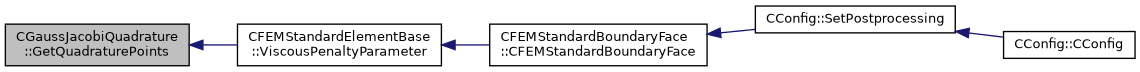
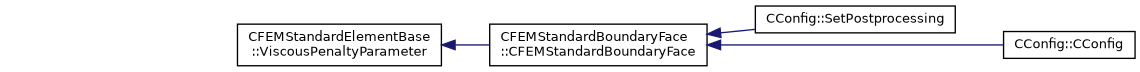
edge "CConfig::CConfig" -> "CConfig::SetPostprocessing": now "CConfig::CConfig" -> "CFEMStandardBoundaryFace ::CFEMStandardBoundaryFace"
node "CGaussJacobiQuadrature ::GetQuadraturePoints": removed
